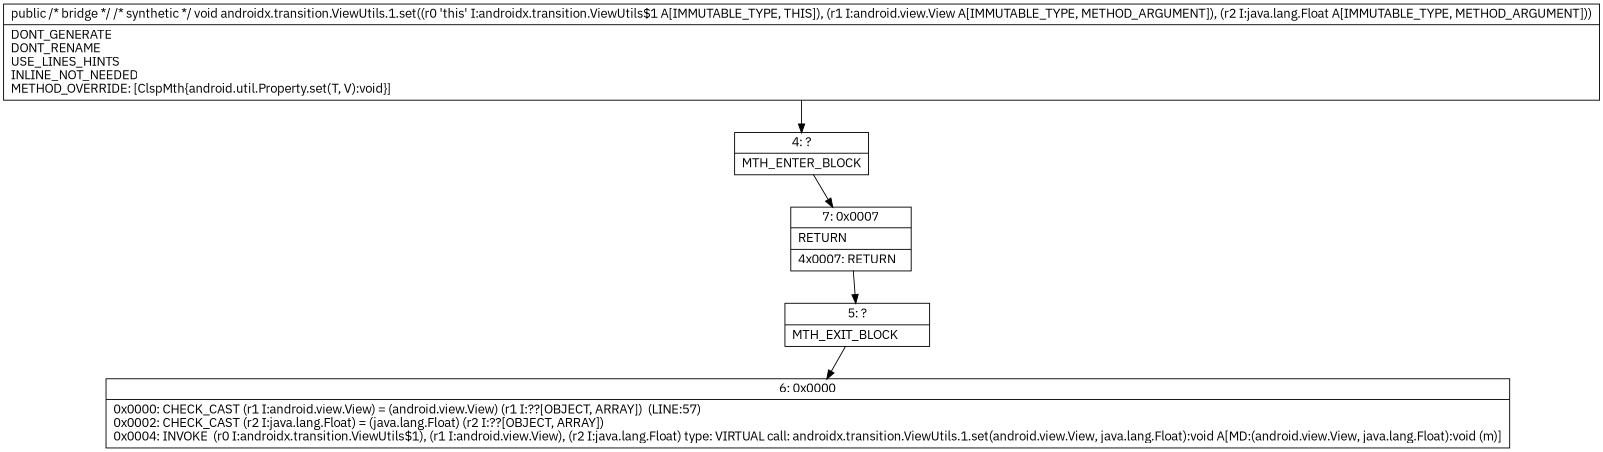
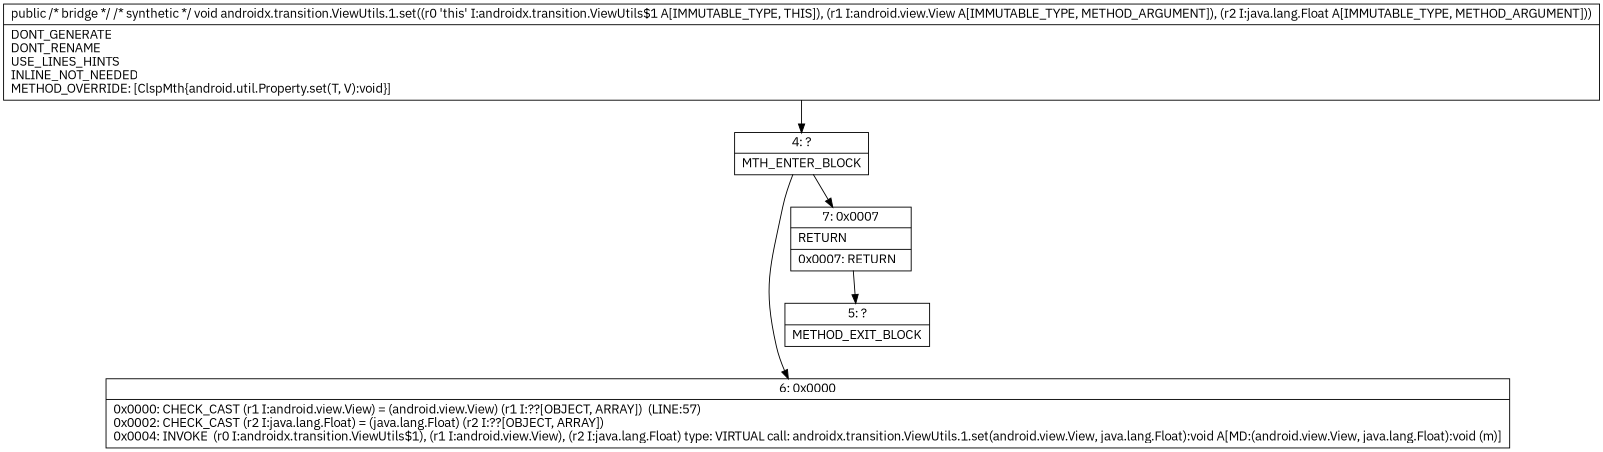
node "7: 0x0007": text "4x0007: RETURN" -> "0x0007: RETURN"
node "5: ?": text "MTH_EXIT_BLOCK" -> "METHOD_EXIT_BLOCK"
edge "5: ?" -> "6: 0x0000": now "4: ?" -> "6: 0x0000"
